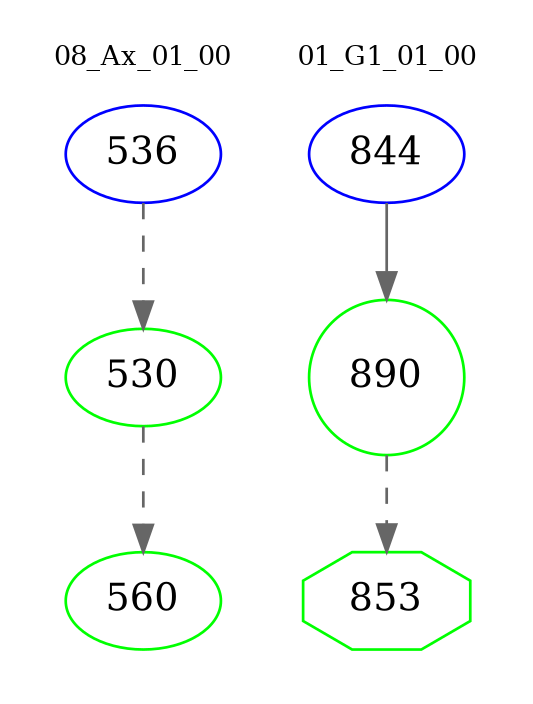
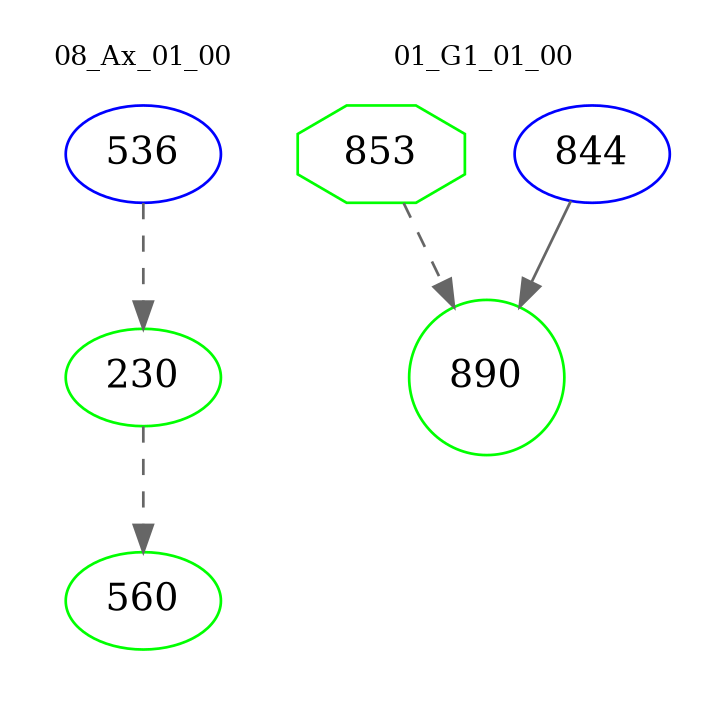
node "530": label "530" -> "230"
edge "890" -> "853": reversed
